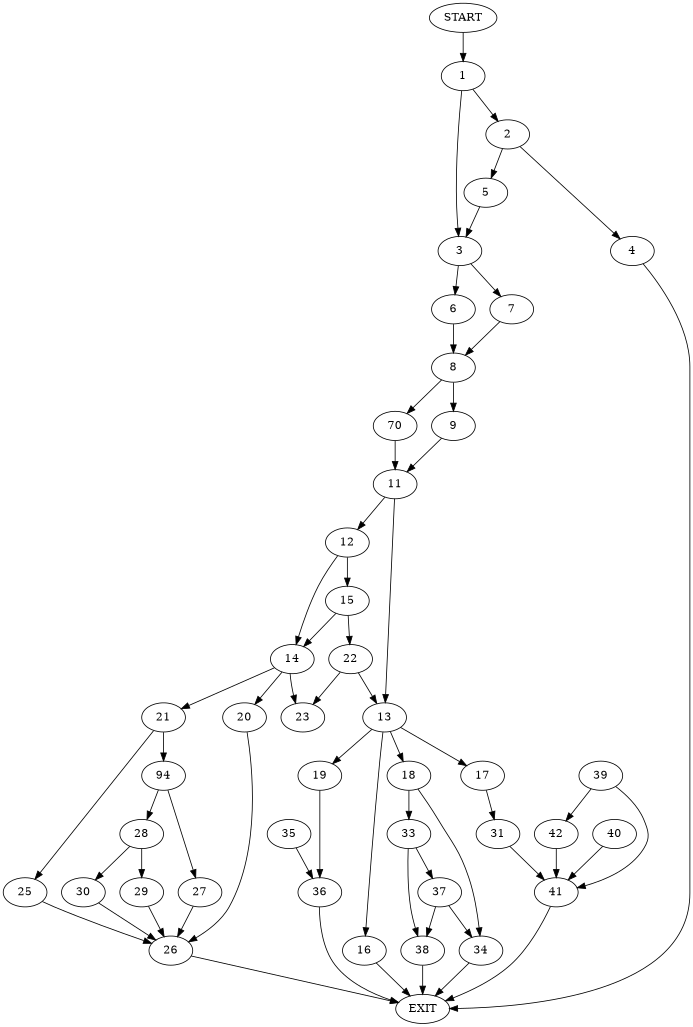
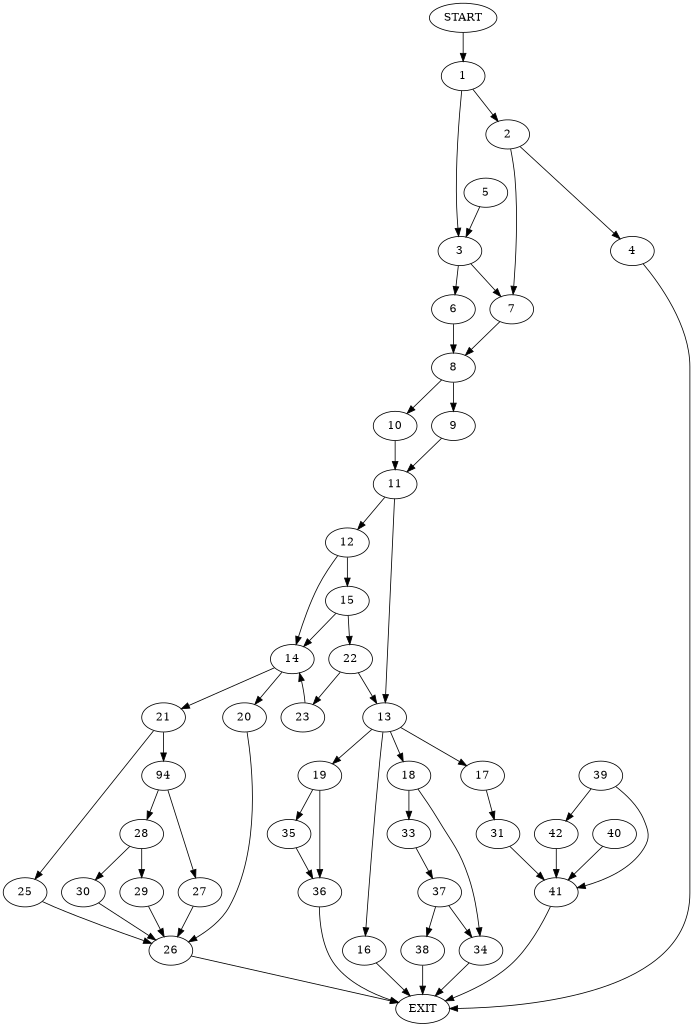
edge "2" -> "5": now "2" -> "7"
node "70": label "70" -> "10"
edge "14" -> "23": reversed
edge "19" -> "35": added
edge "33" -> "38": removed
